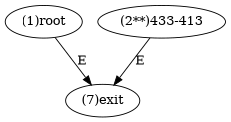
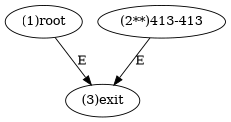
node "(2**)433-413": label "(2**)433-413" -> "(2**)413-413"
node "(7)exit": label "(7)exit" -> "(3)exit"
